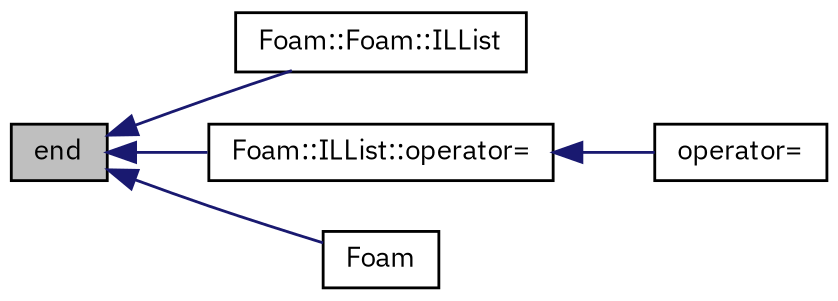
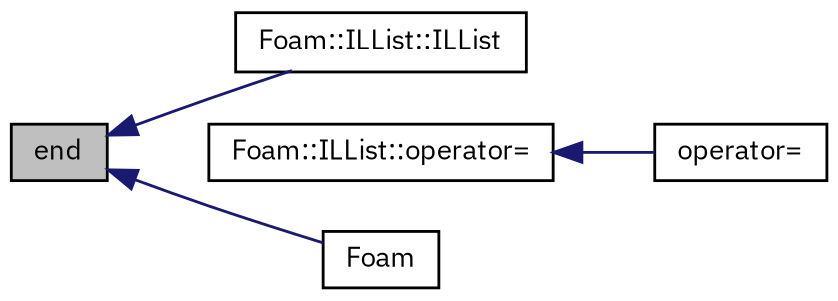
node "Foam::Foam::ILList": label "Foam::Foam::ILList" -> "Foam::ILList::ILList"
edge "Foam::ILList::operator=" -> "end": removed
